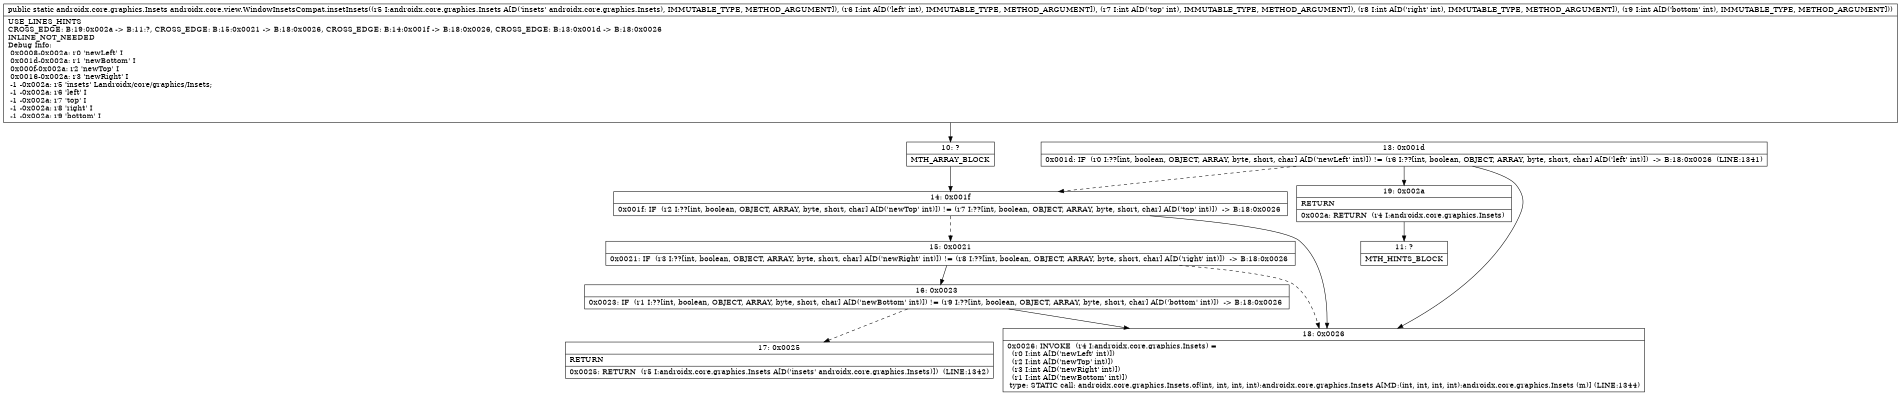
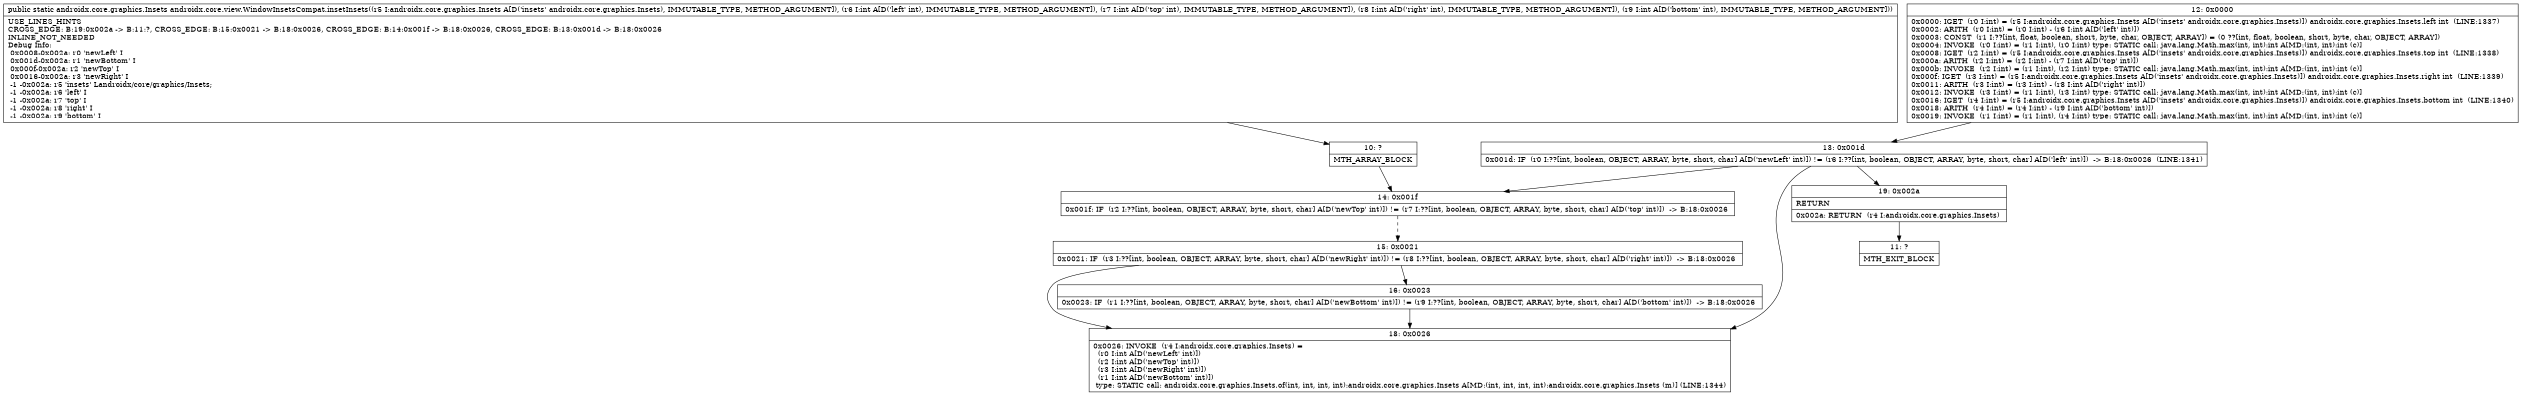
node "12: 0x0000": added
edge "13: 0x001d" -> "14: 0x001f": style dashed -> solid
edge "14: 0x001f" -> "18: 0x0026": removed
node "11: ?": text "MTH_HINTS_BLOCK" -> "MTH_EXIT_BLOCK"
edge "15: 0x0021" -> "18: 0x0026": style dashed -> solid
node "17: 0x0025": removed
